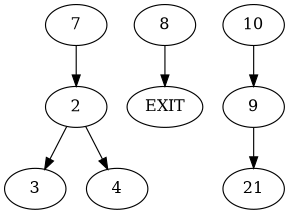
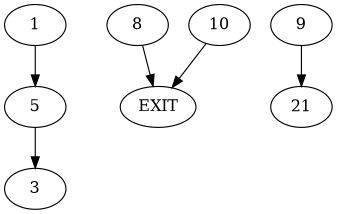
node "7": label "7" -> "1"
edge "10" -> "9": now "10" -> "EXIT"
node "2": label "2" -> "5"
node "4": removed
